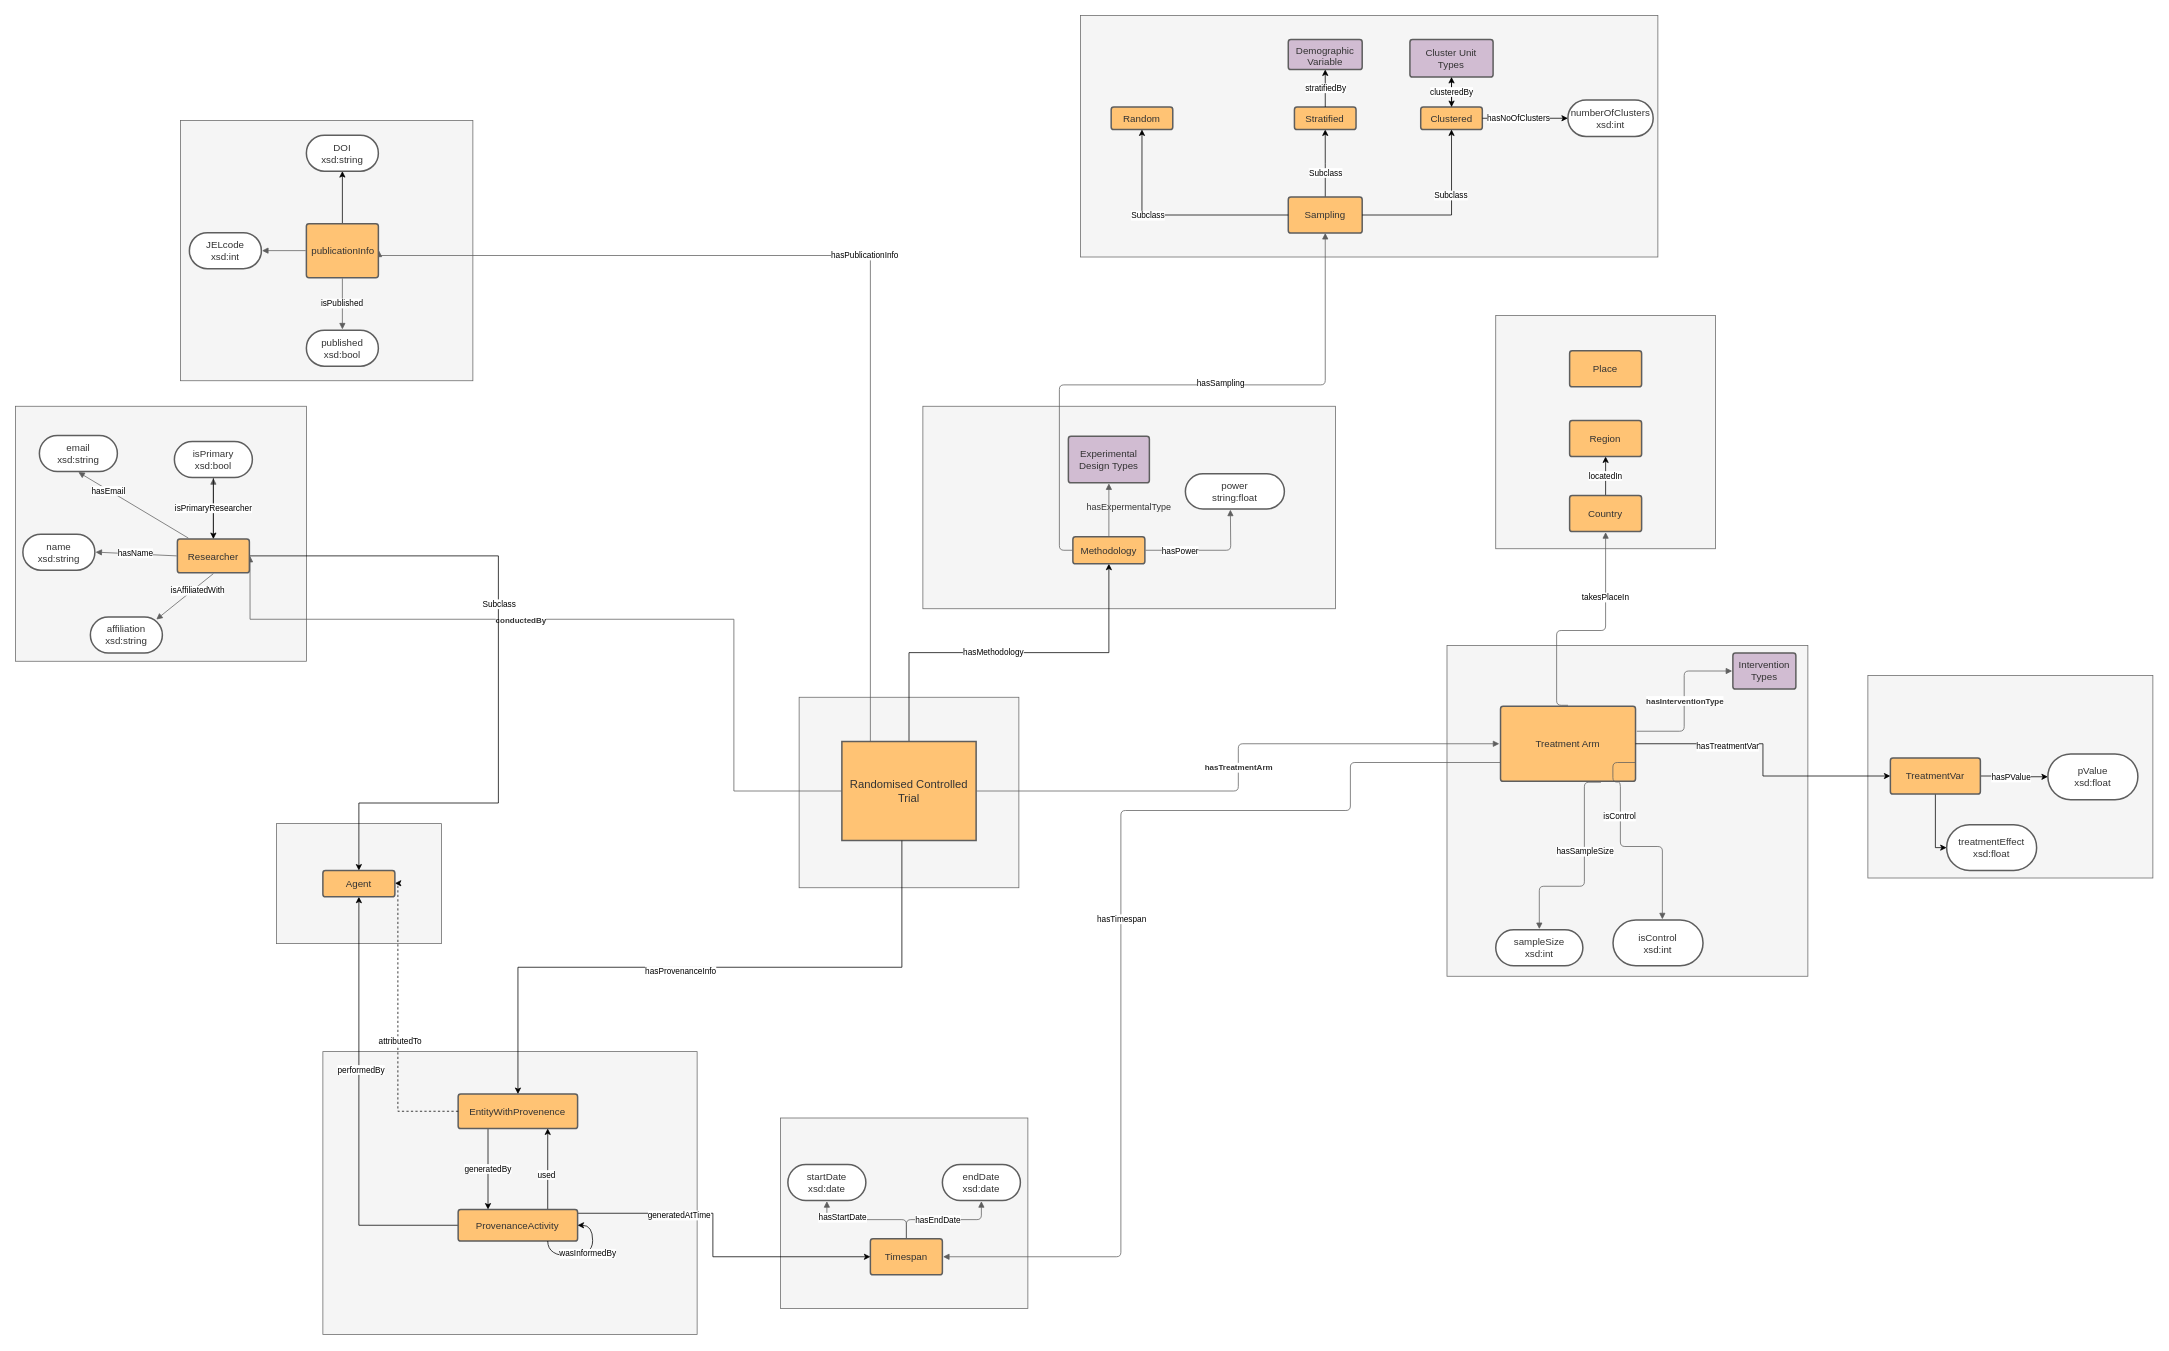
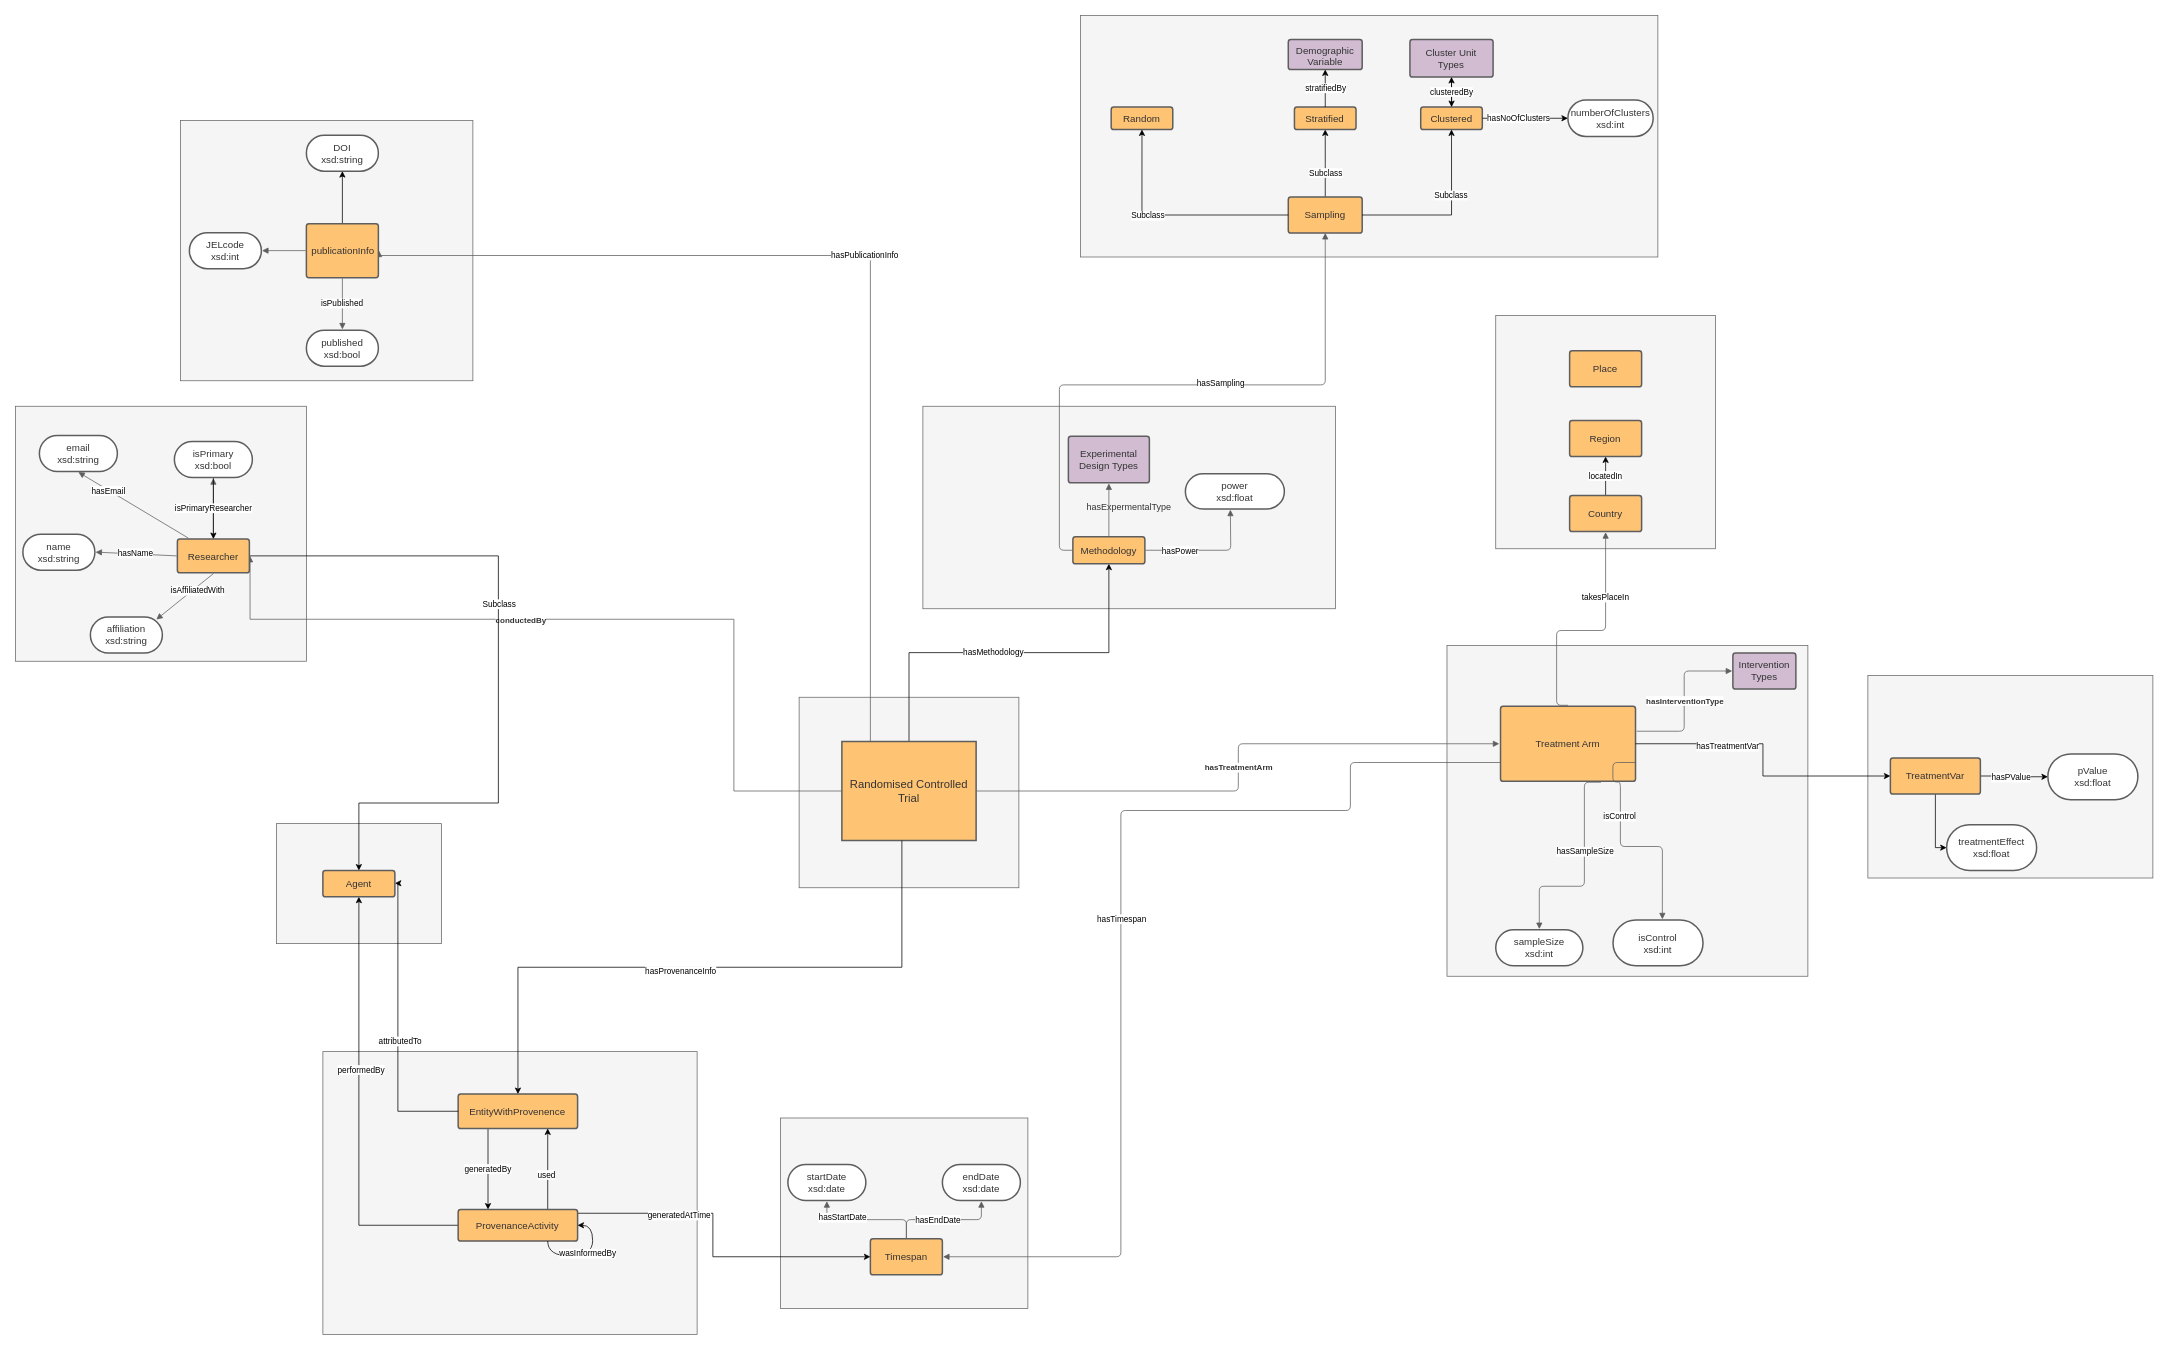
node "power string:float": label "power string:float" -> "power xsd:float"
edge "EntityWithProvenence" -> "Agent": style dashed -> solid
